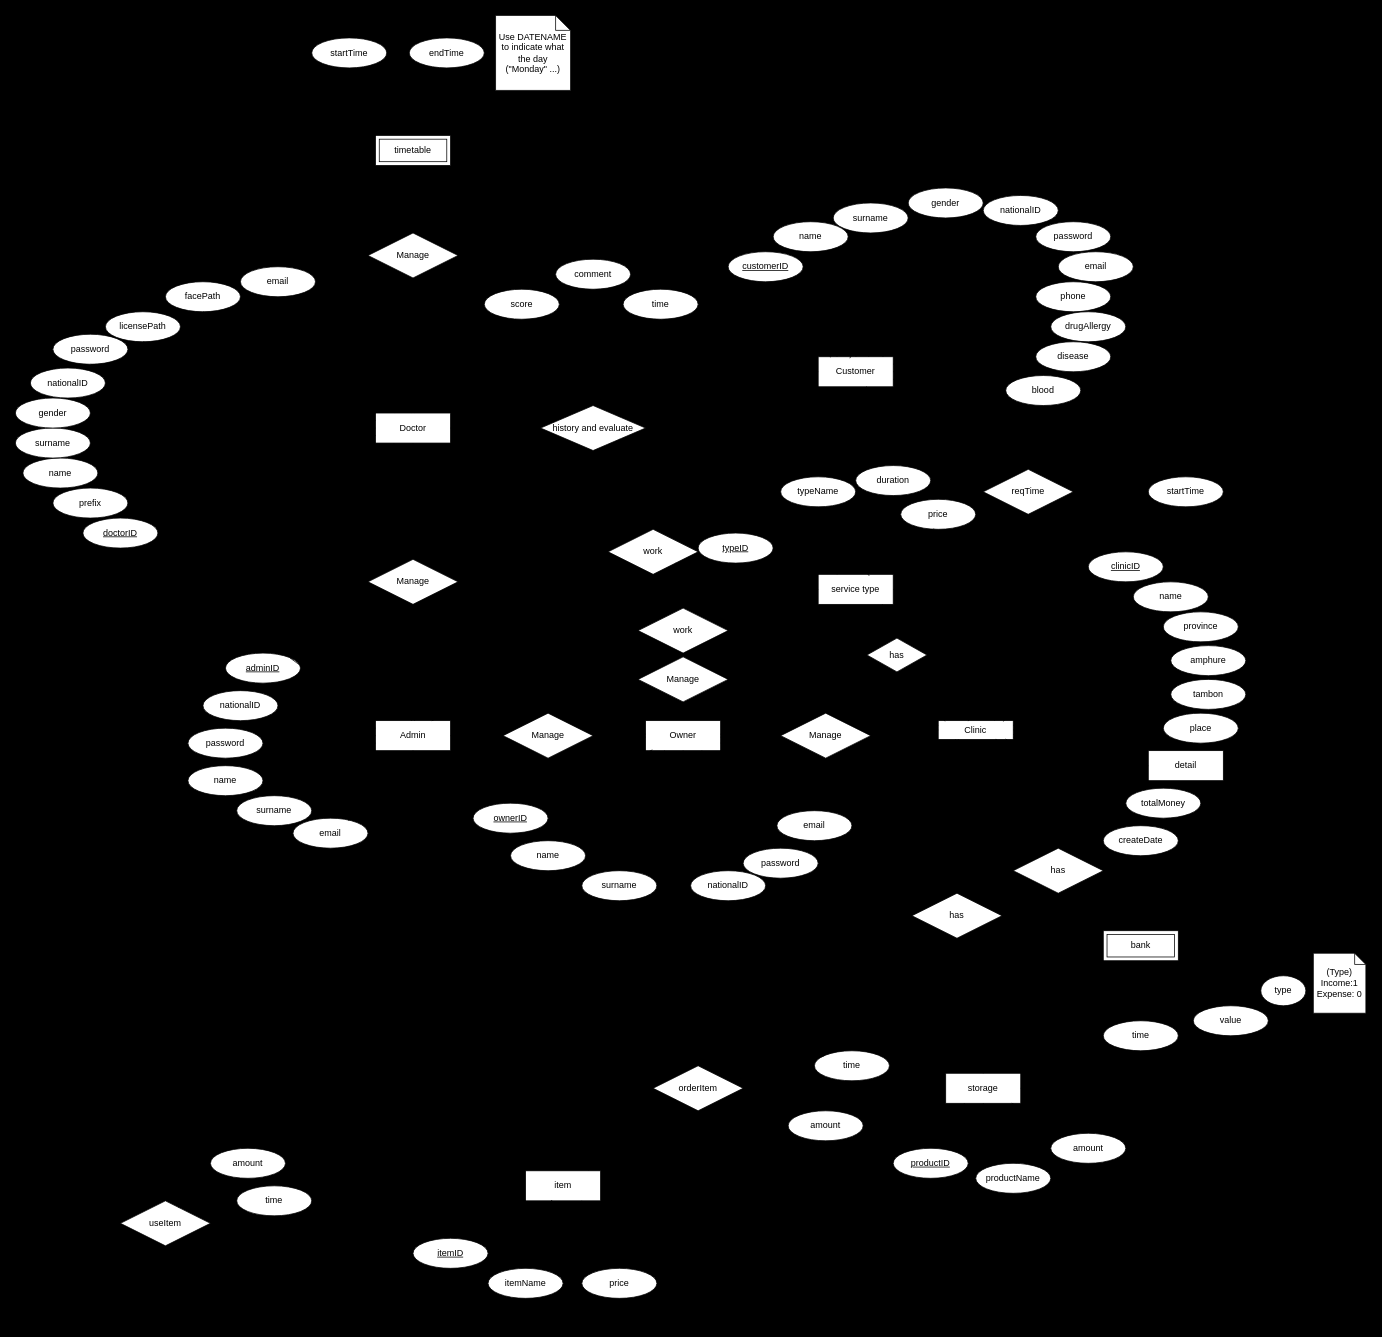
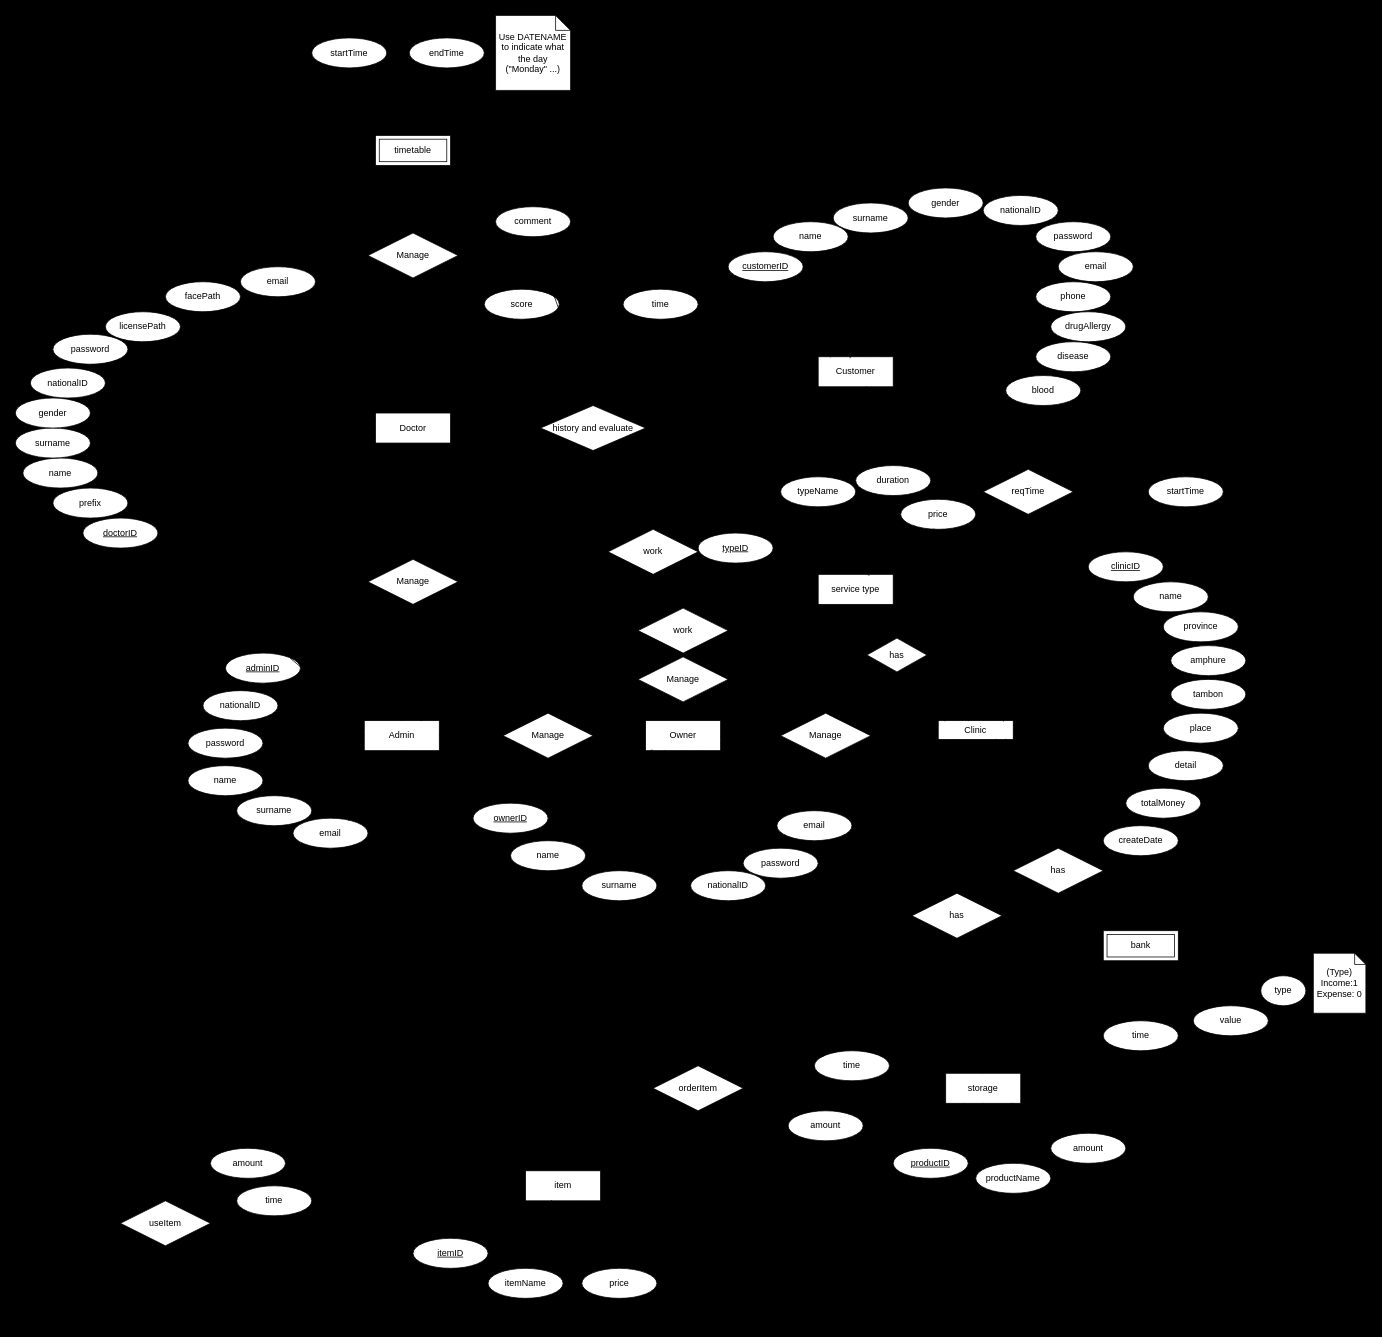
node "comment": moved (593, 274) -> (533, 222)
node "Admin": moved (413, 735) -> (402, 735)
node "detail": shape rectangle -> ellipse
